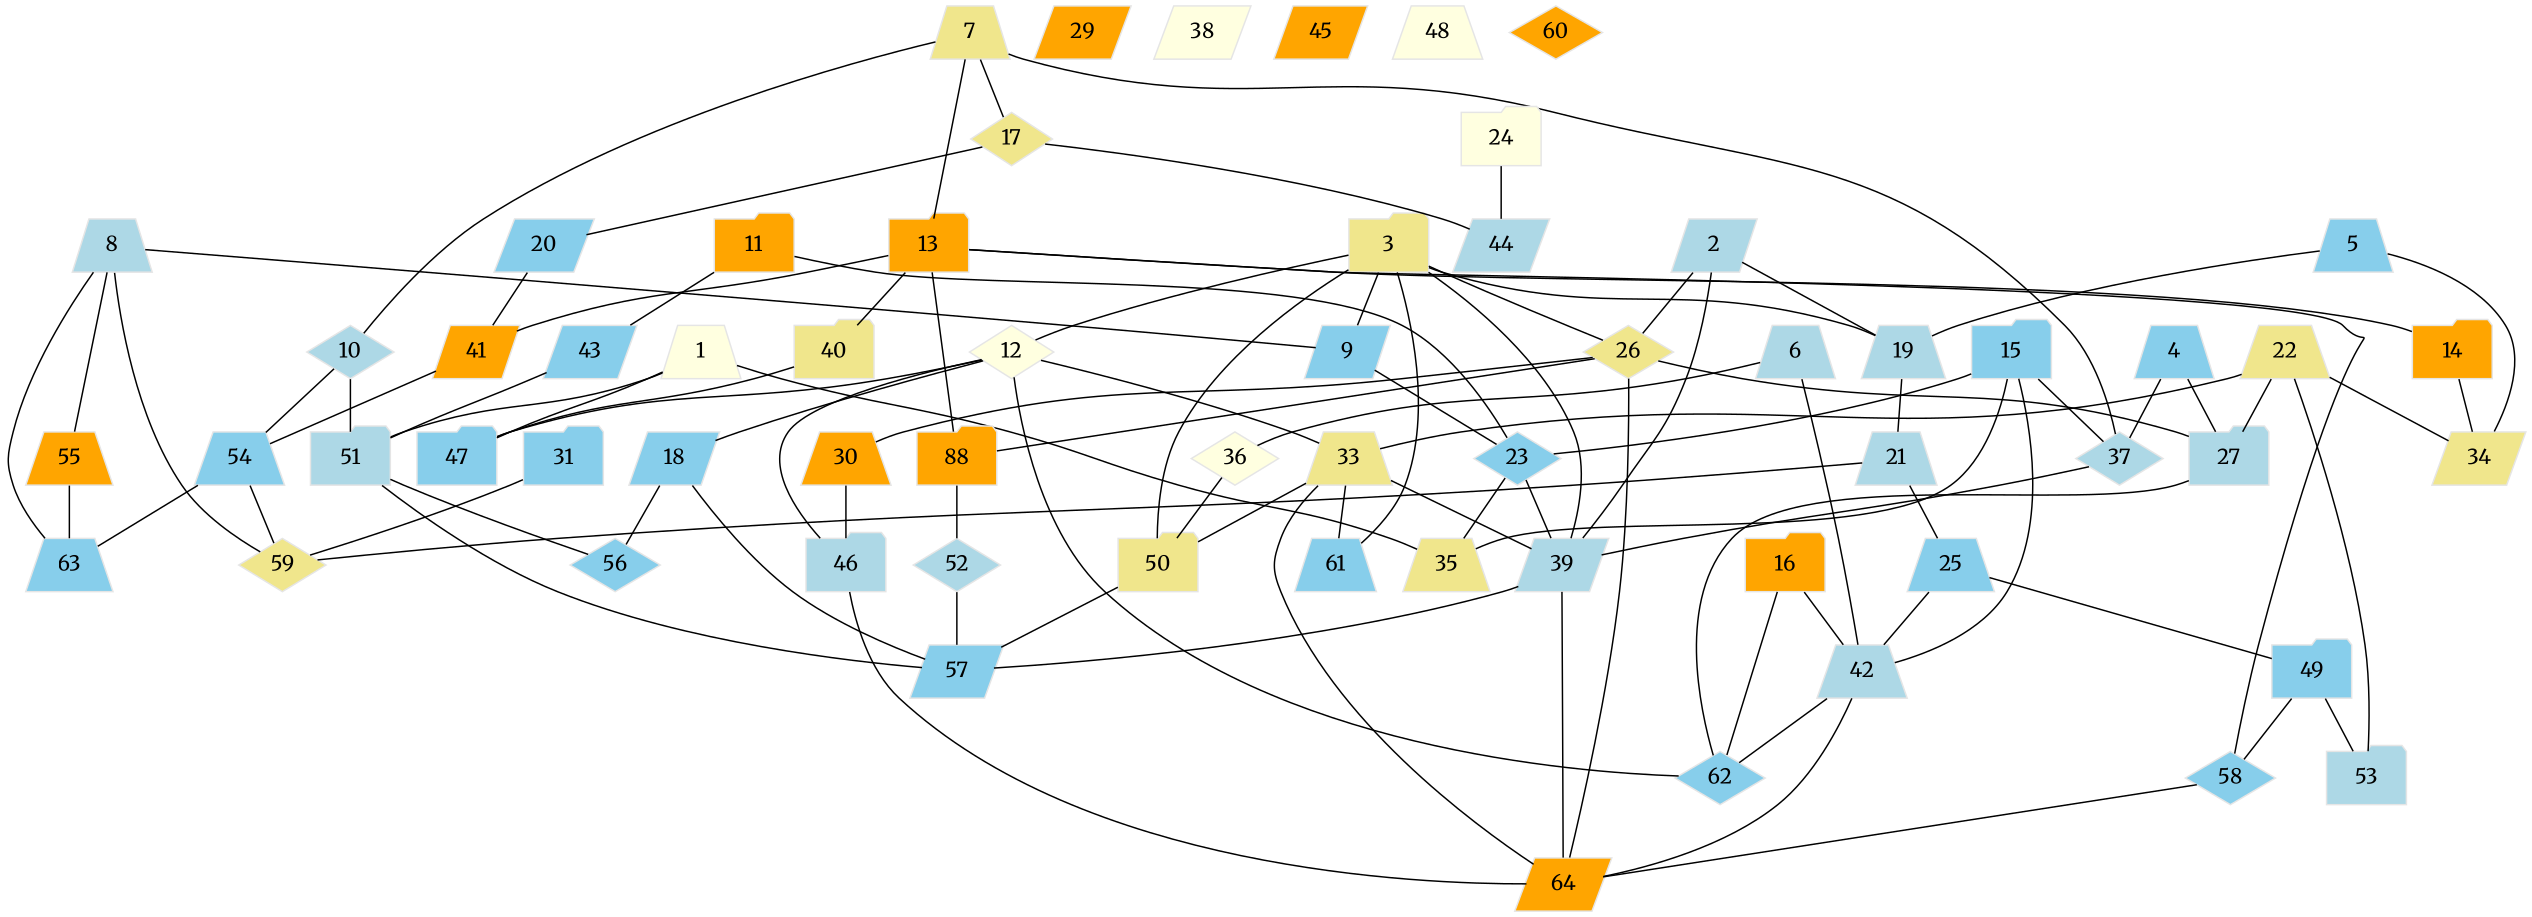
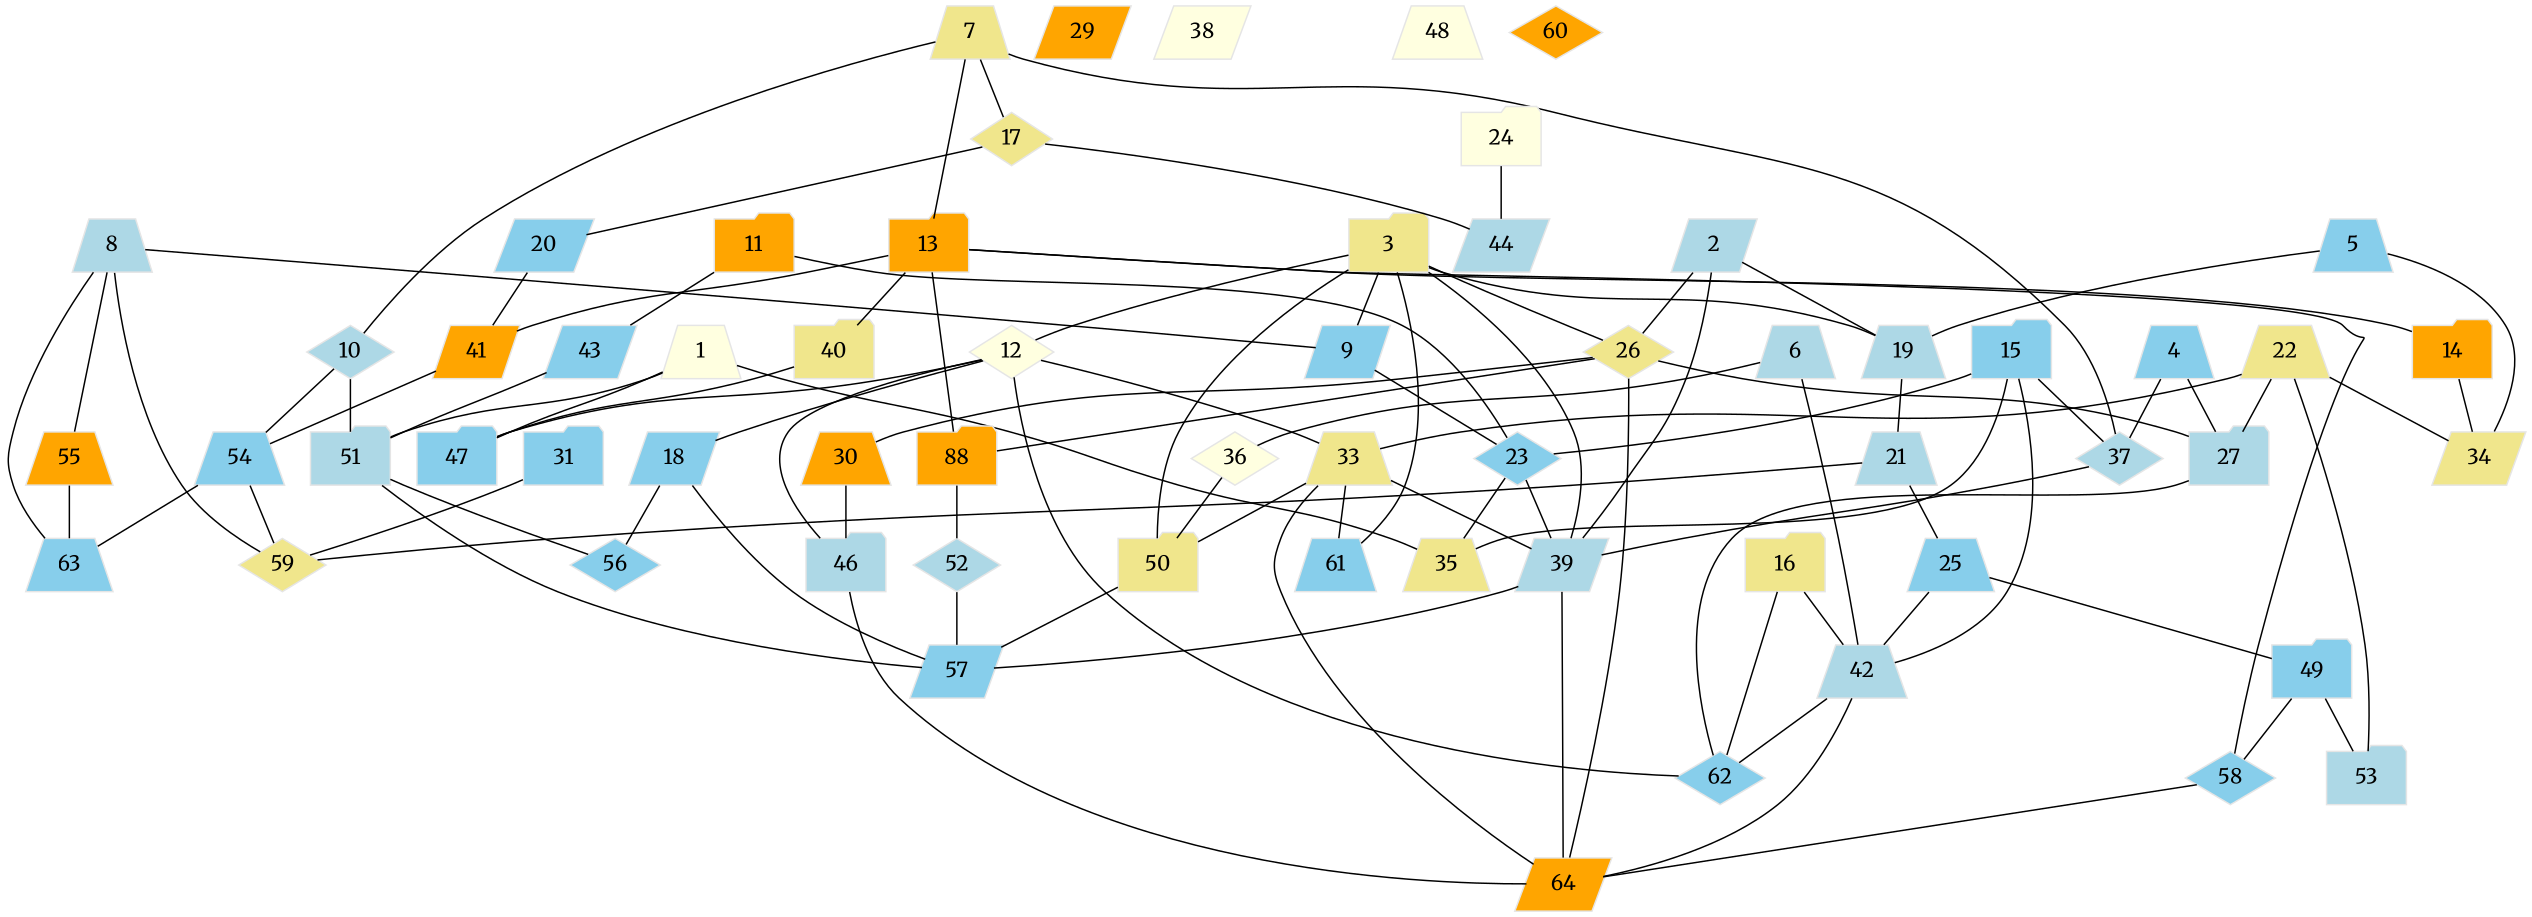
node "45": removed
node "16": fillcolor orange -> khaki
